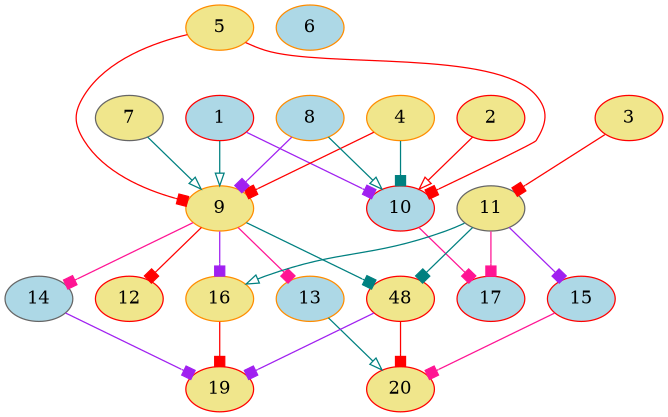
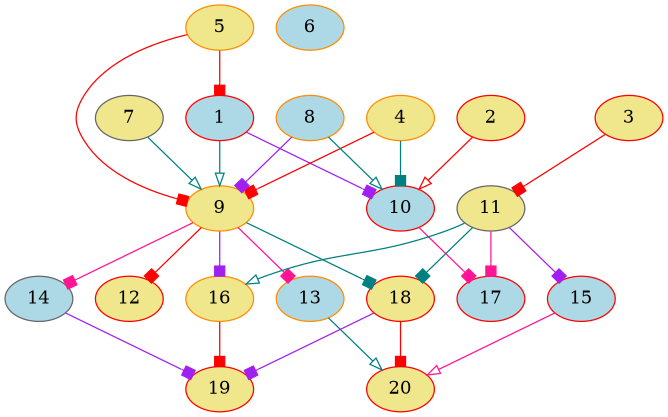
edge "5" -> "10": now "5" -> "1"
node "48": label "48" -> "18"
edge "15" -> "20": arrowhead box -> onormal
